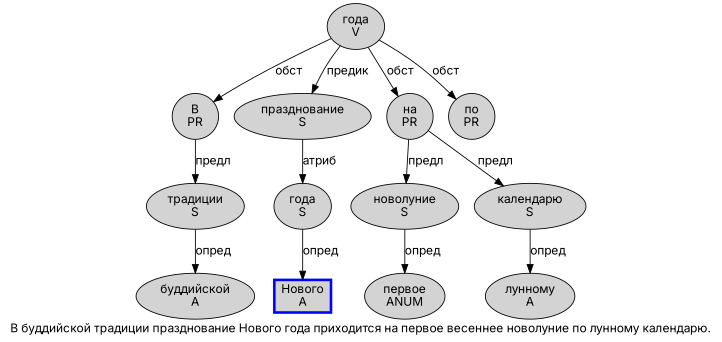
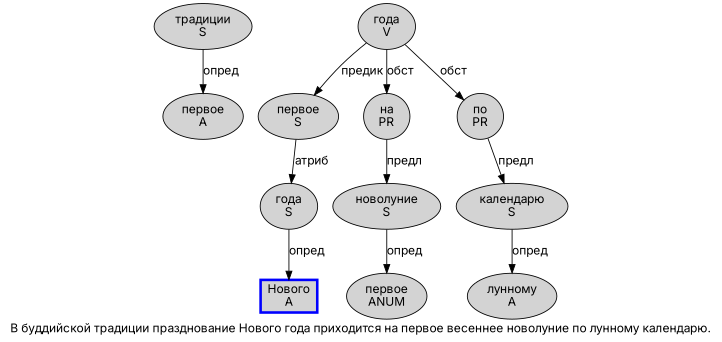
node "В PR": removed
node "празднование S": label "празднование S" -> "первое S"
edge "на PR" -> "календарю S": now "по PR" -> "календарю S"
node "буддийской A": label "буддийской A" -> "первое A"
